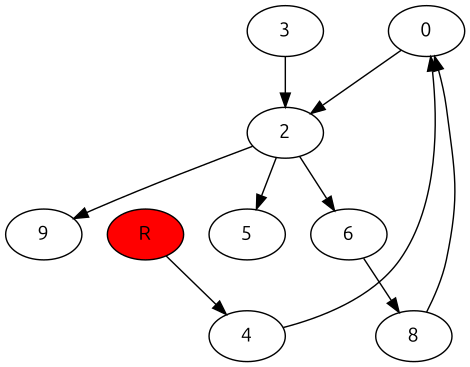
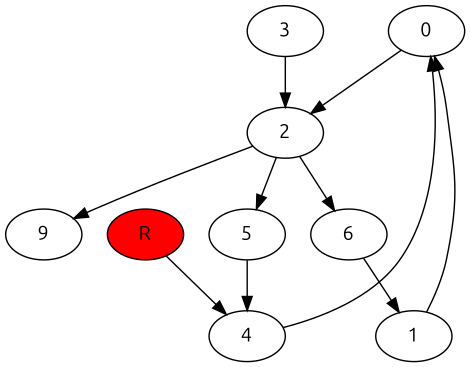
edge "5" -> "4": added
node "8": label "8" -> "1"
